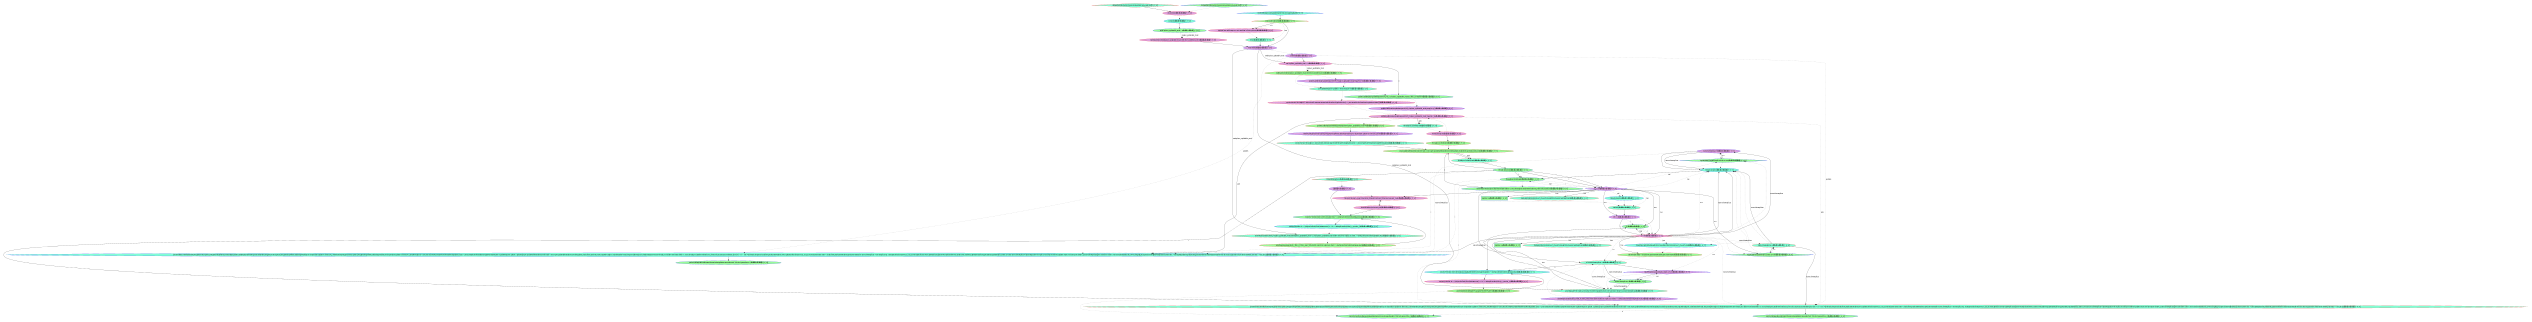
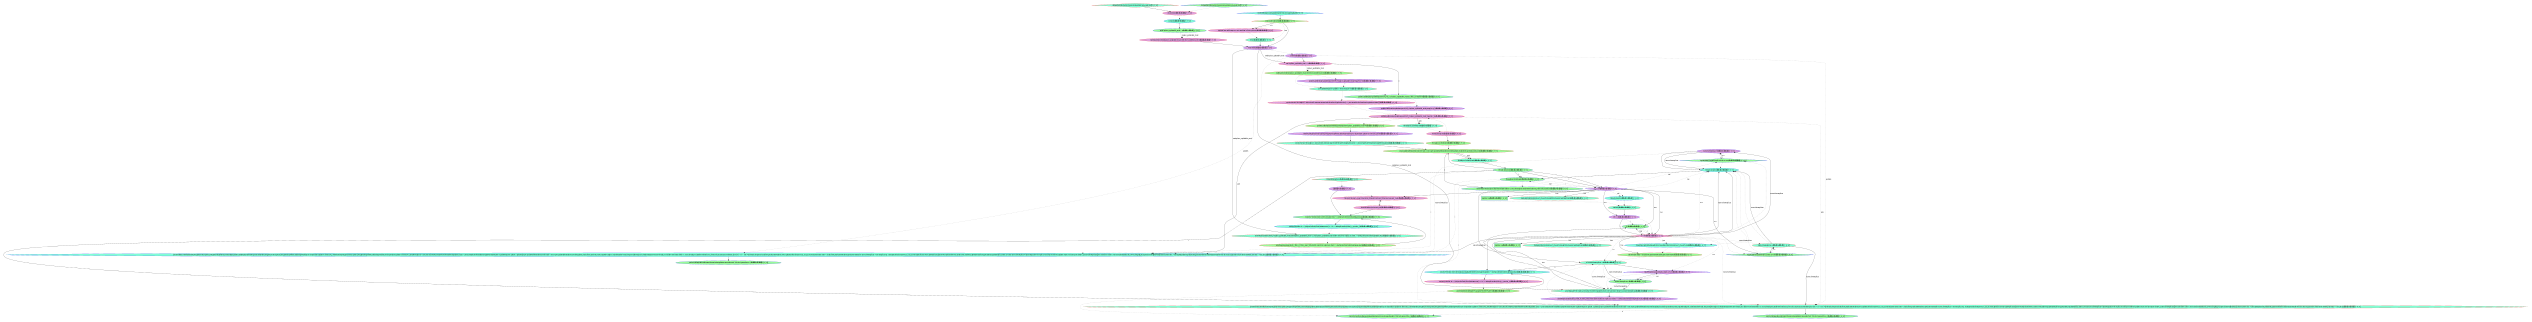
edge "i < 100@@@23@@@['1', '1', '0']" -> "commit()@@@25@@@['1', '1', '1']": removed, label "true"
